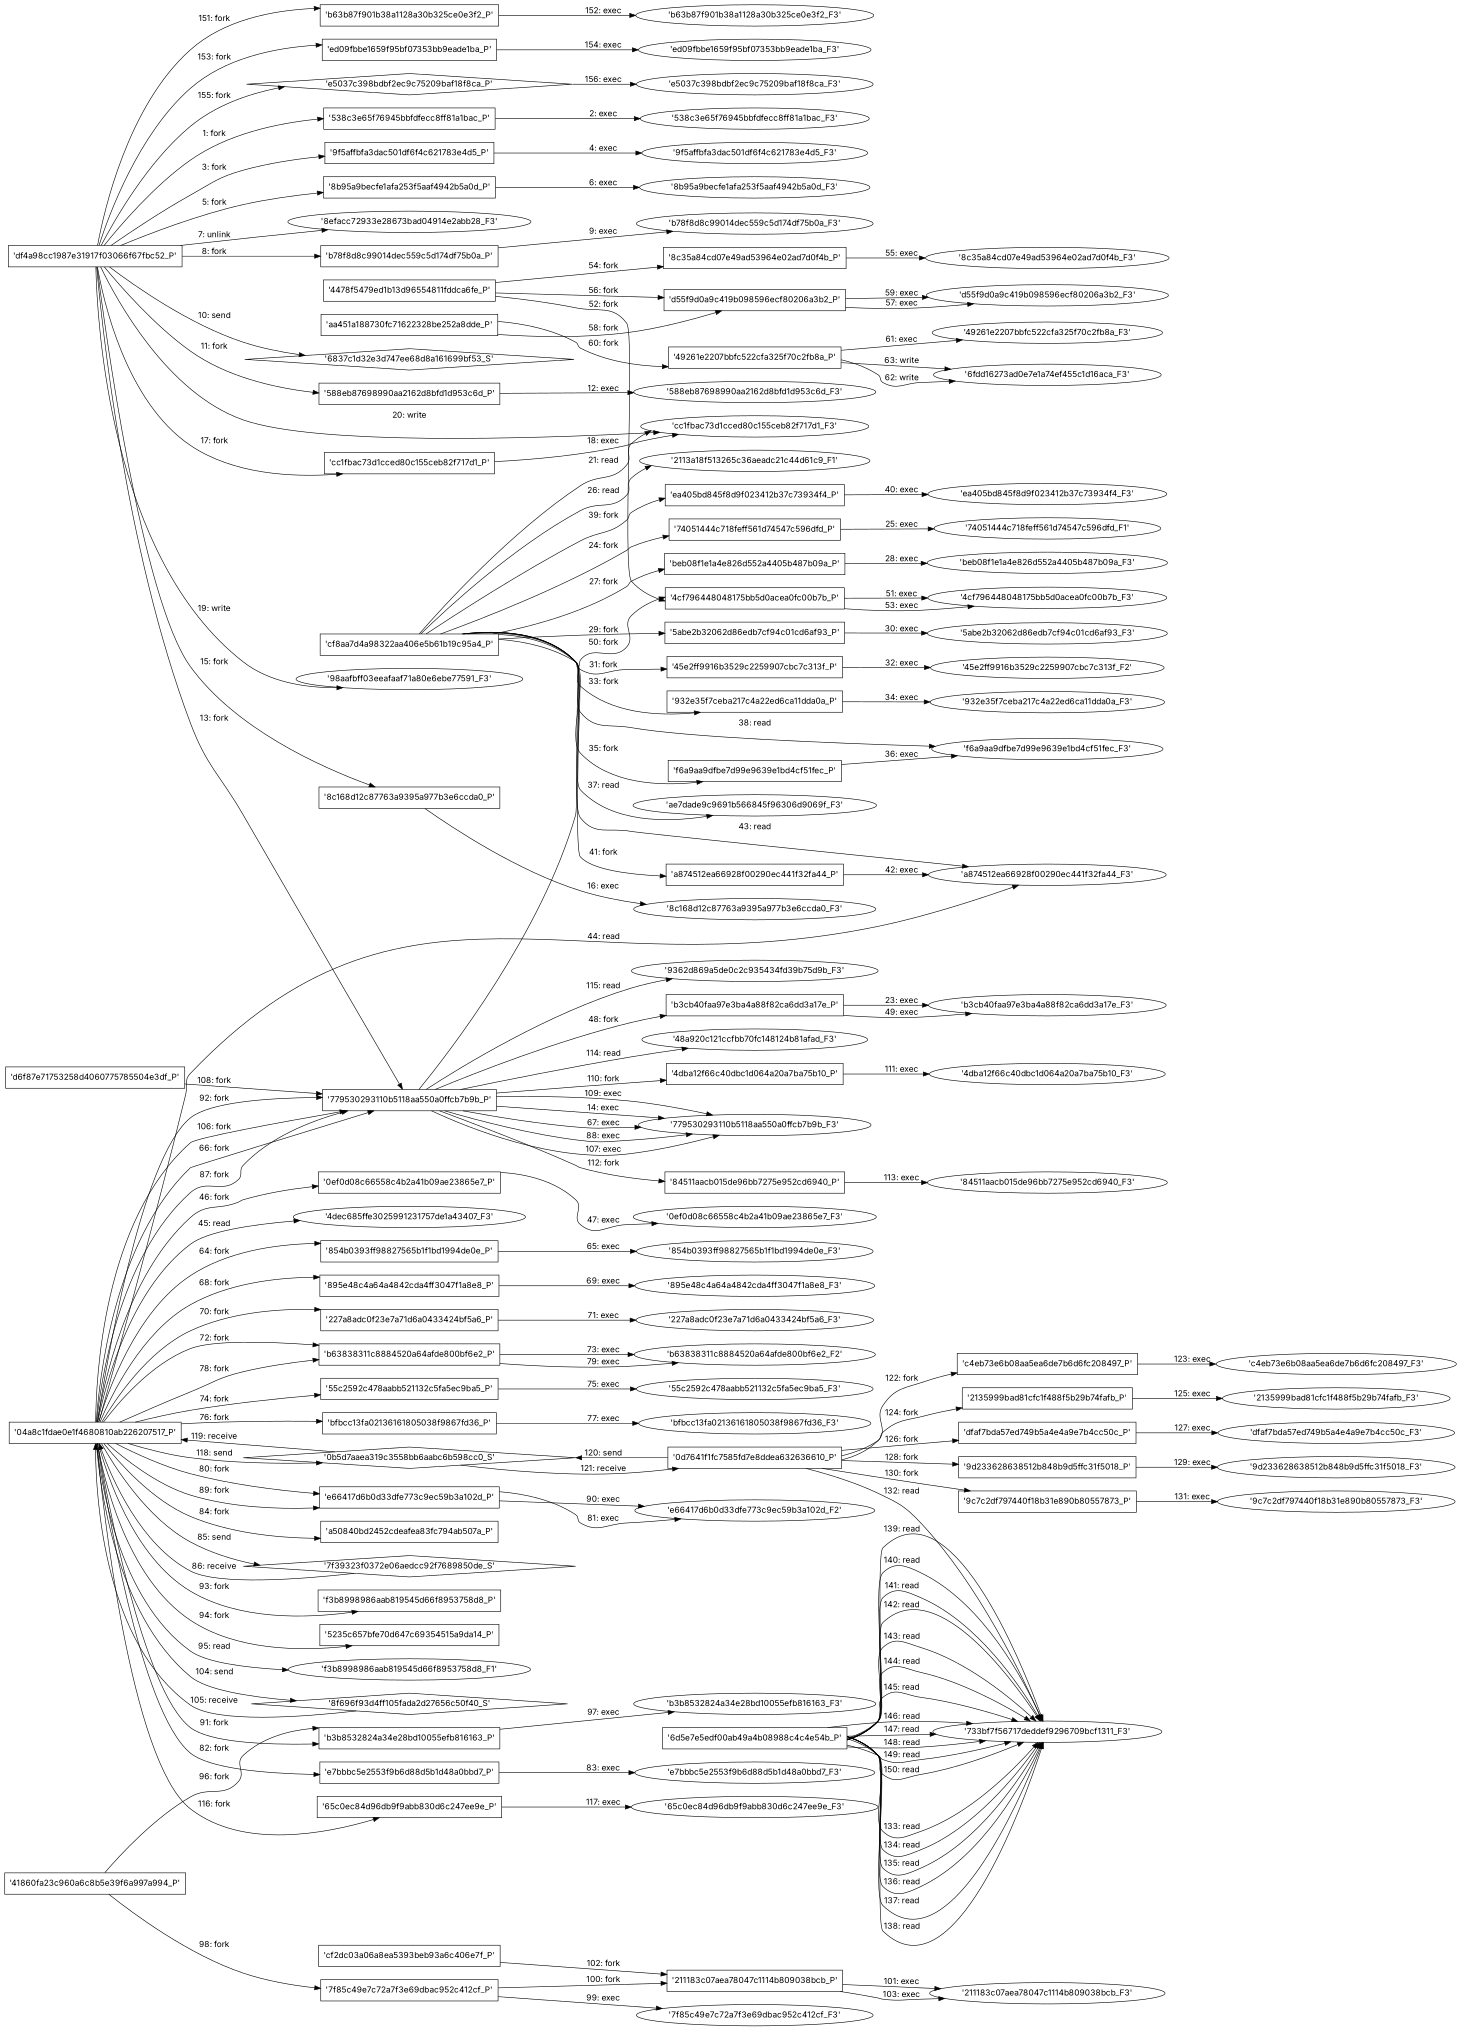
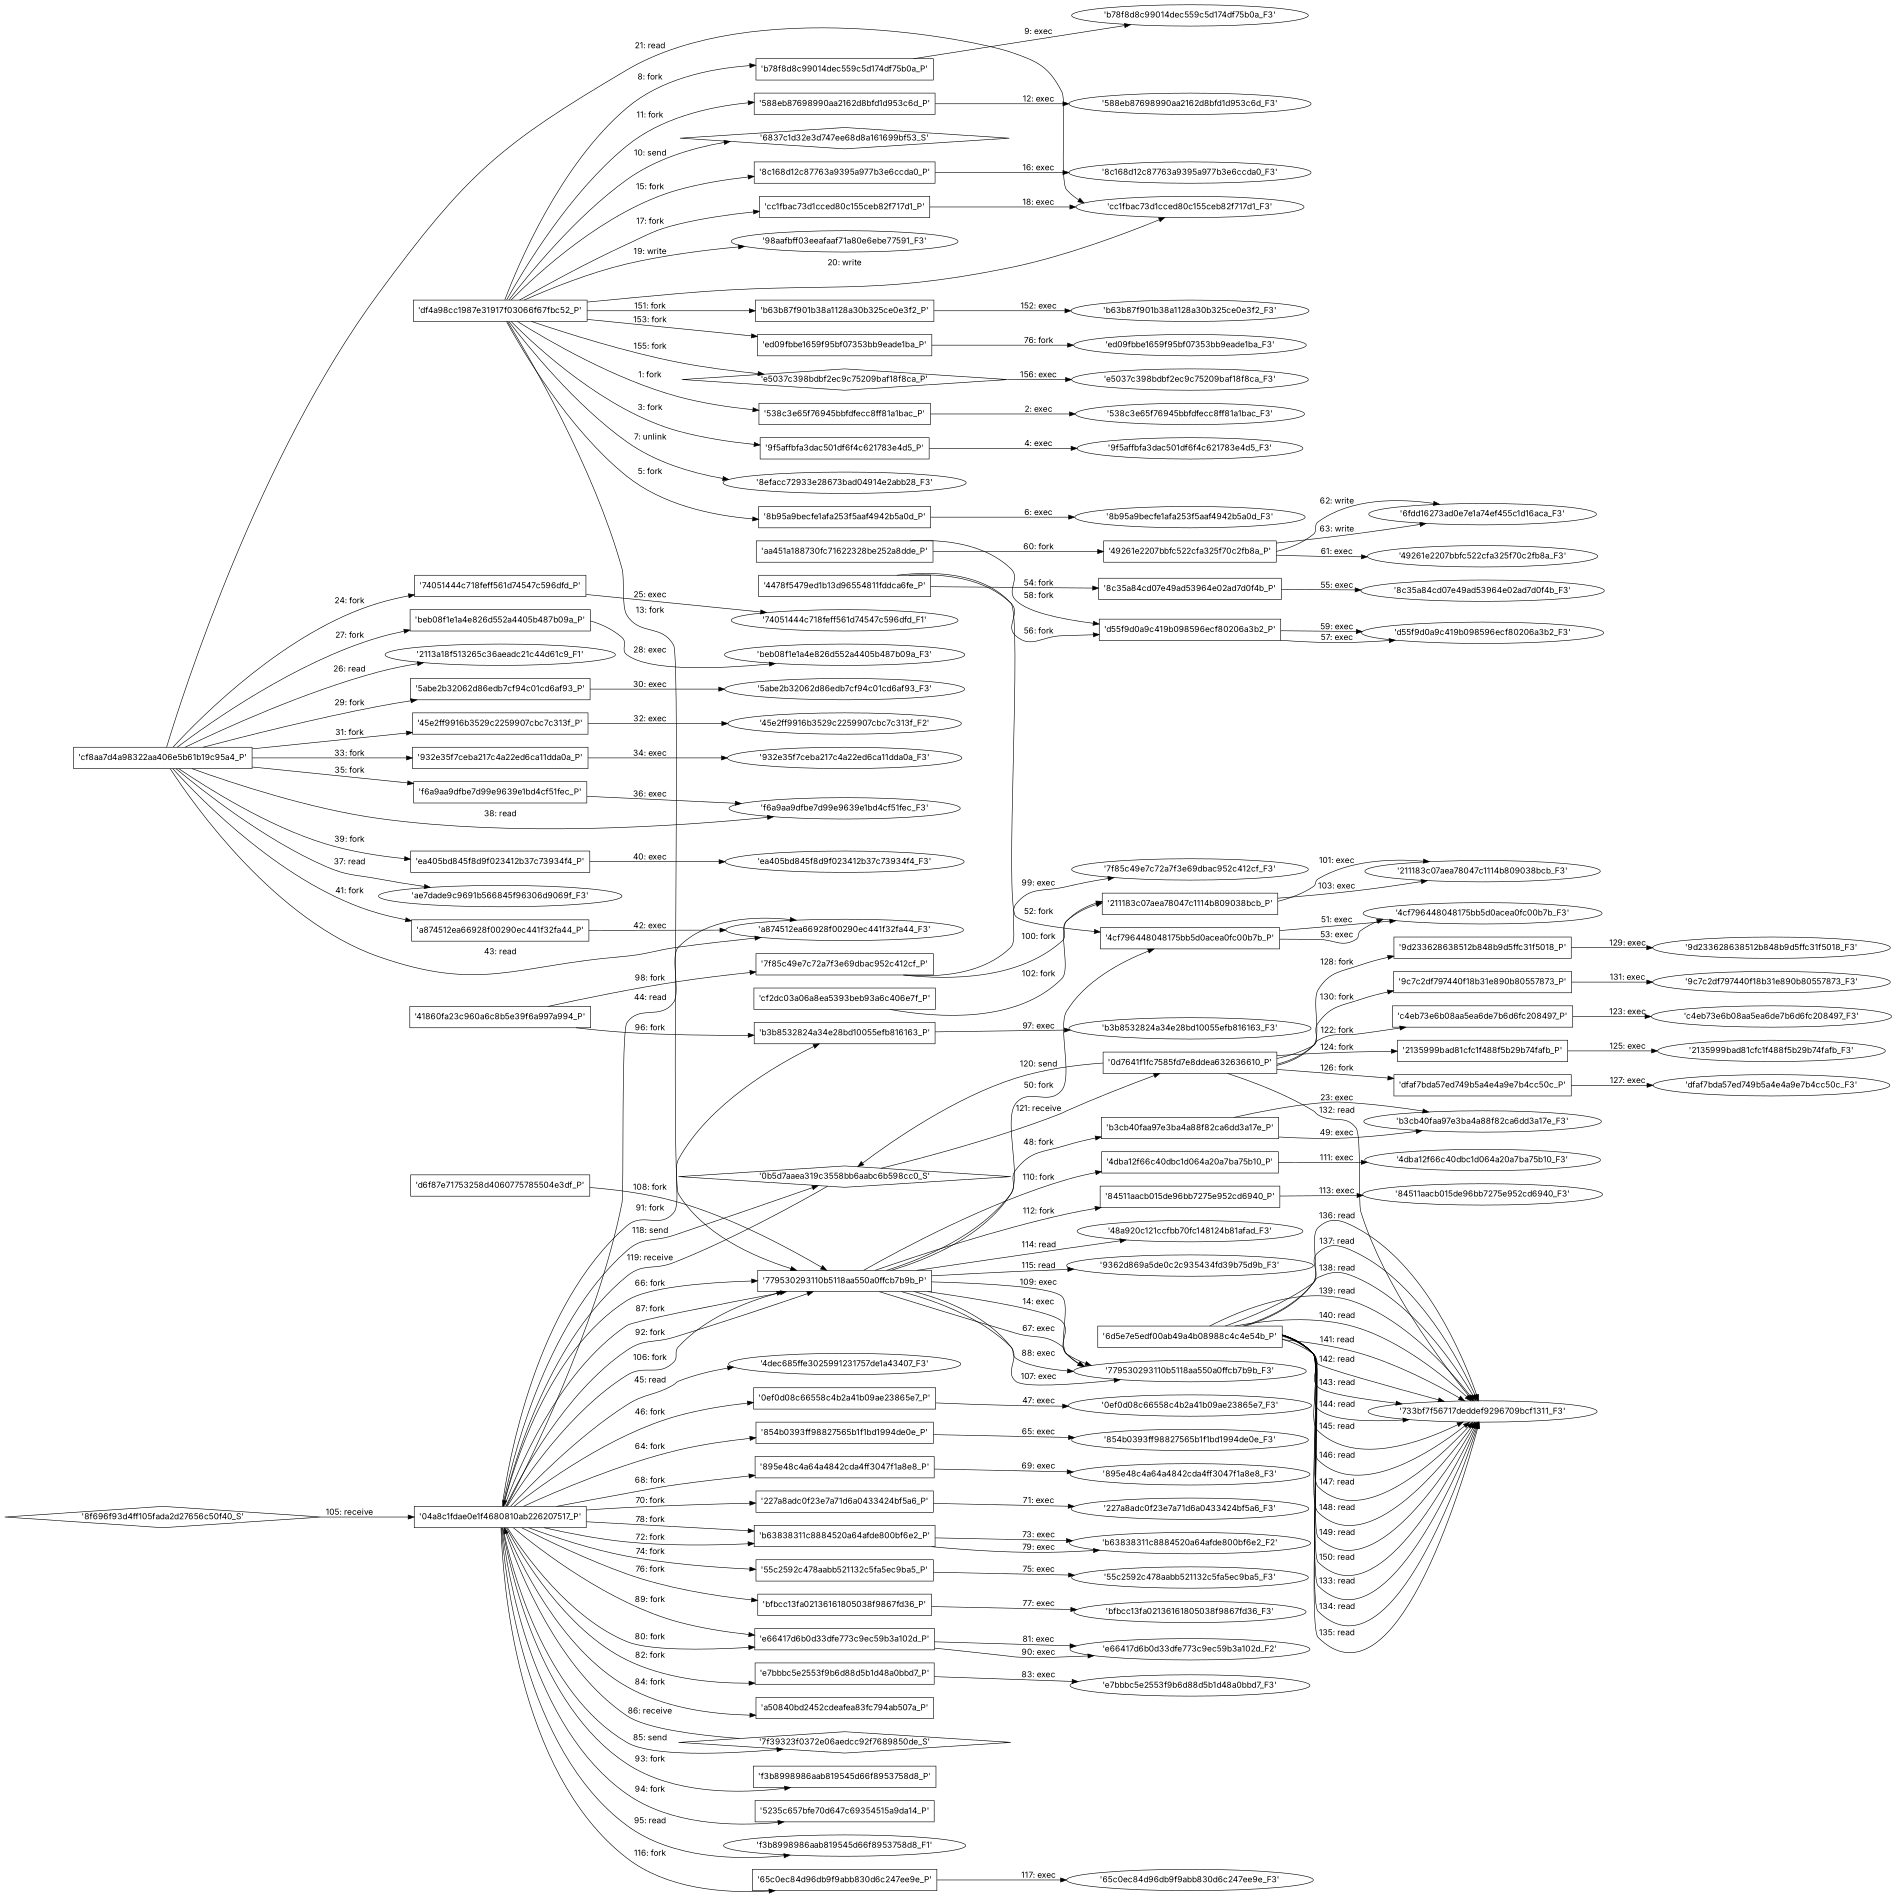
edge "'ed09fbbe1659f95bf07353bb9eade1ba_P'" -> "'ed09fbbe1659f95bf07353bb9eade1ba_F3'": label "154: exec" -> "76: fork"
edge "'04a8c1fdae0e1f4680810ab226207517_P'" -> "'8f696f93d4ff105fada2d27656c50f40_S'": removed, label "104: send"
